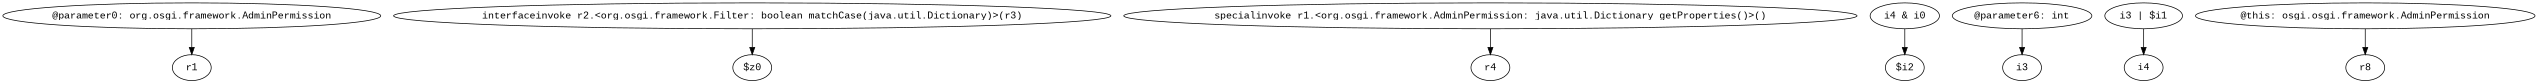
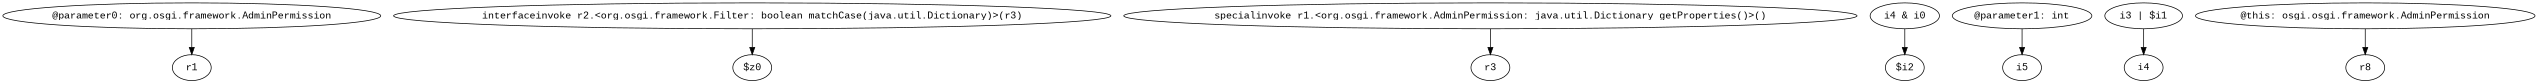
node "@parameter6: int": label "@parameter6: int" -> "@parameter1: int"
node "r4": label "r4" -> "r3"
node "i3": label "i3" -> "i5"
